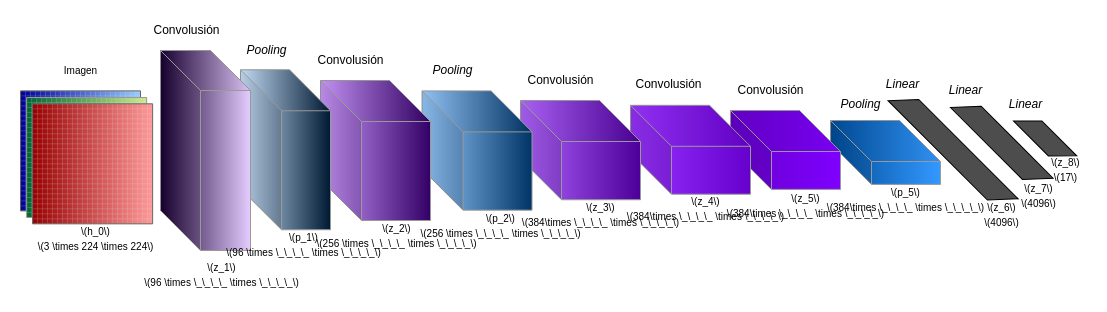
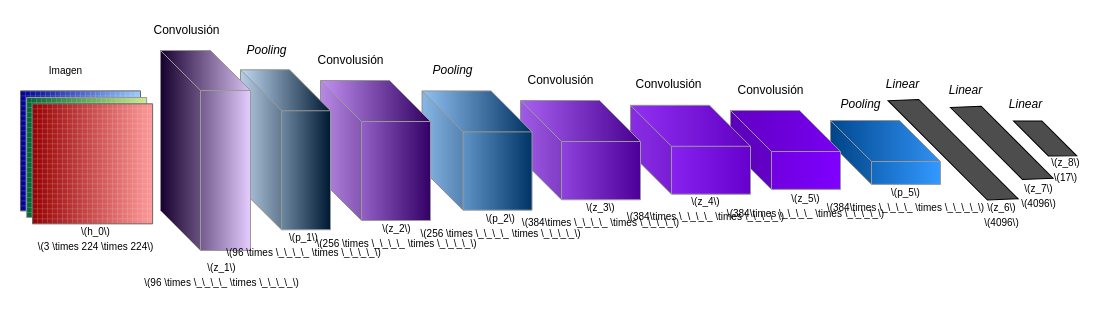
node "Imagen": moved (81, 71) -> (66, 71)
